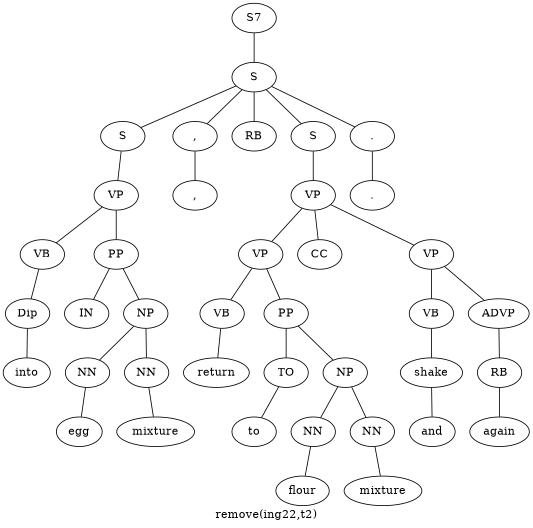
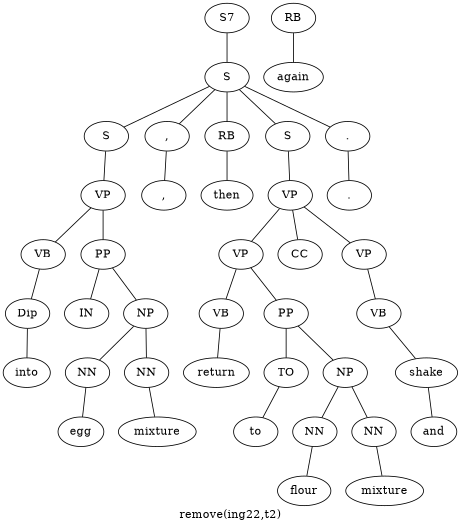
node "then": added
node "ADVP": removed
